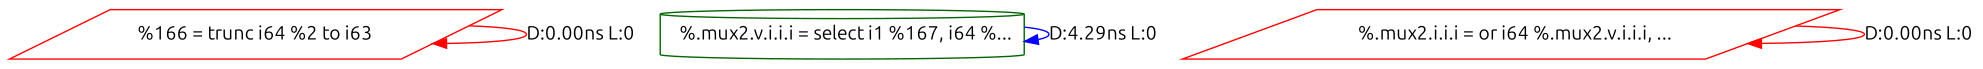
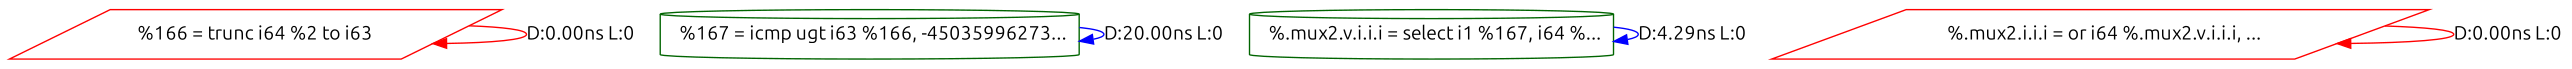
node "%167 = icmp ugt i63 %166, -45035996273...": added
